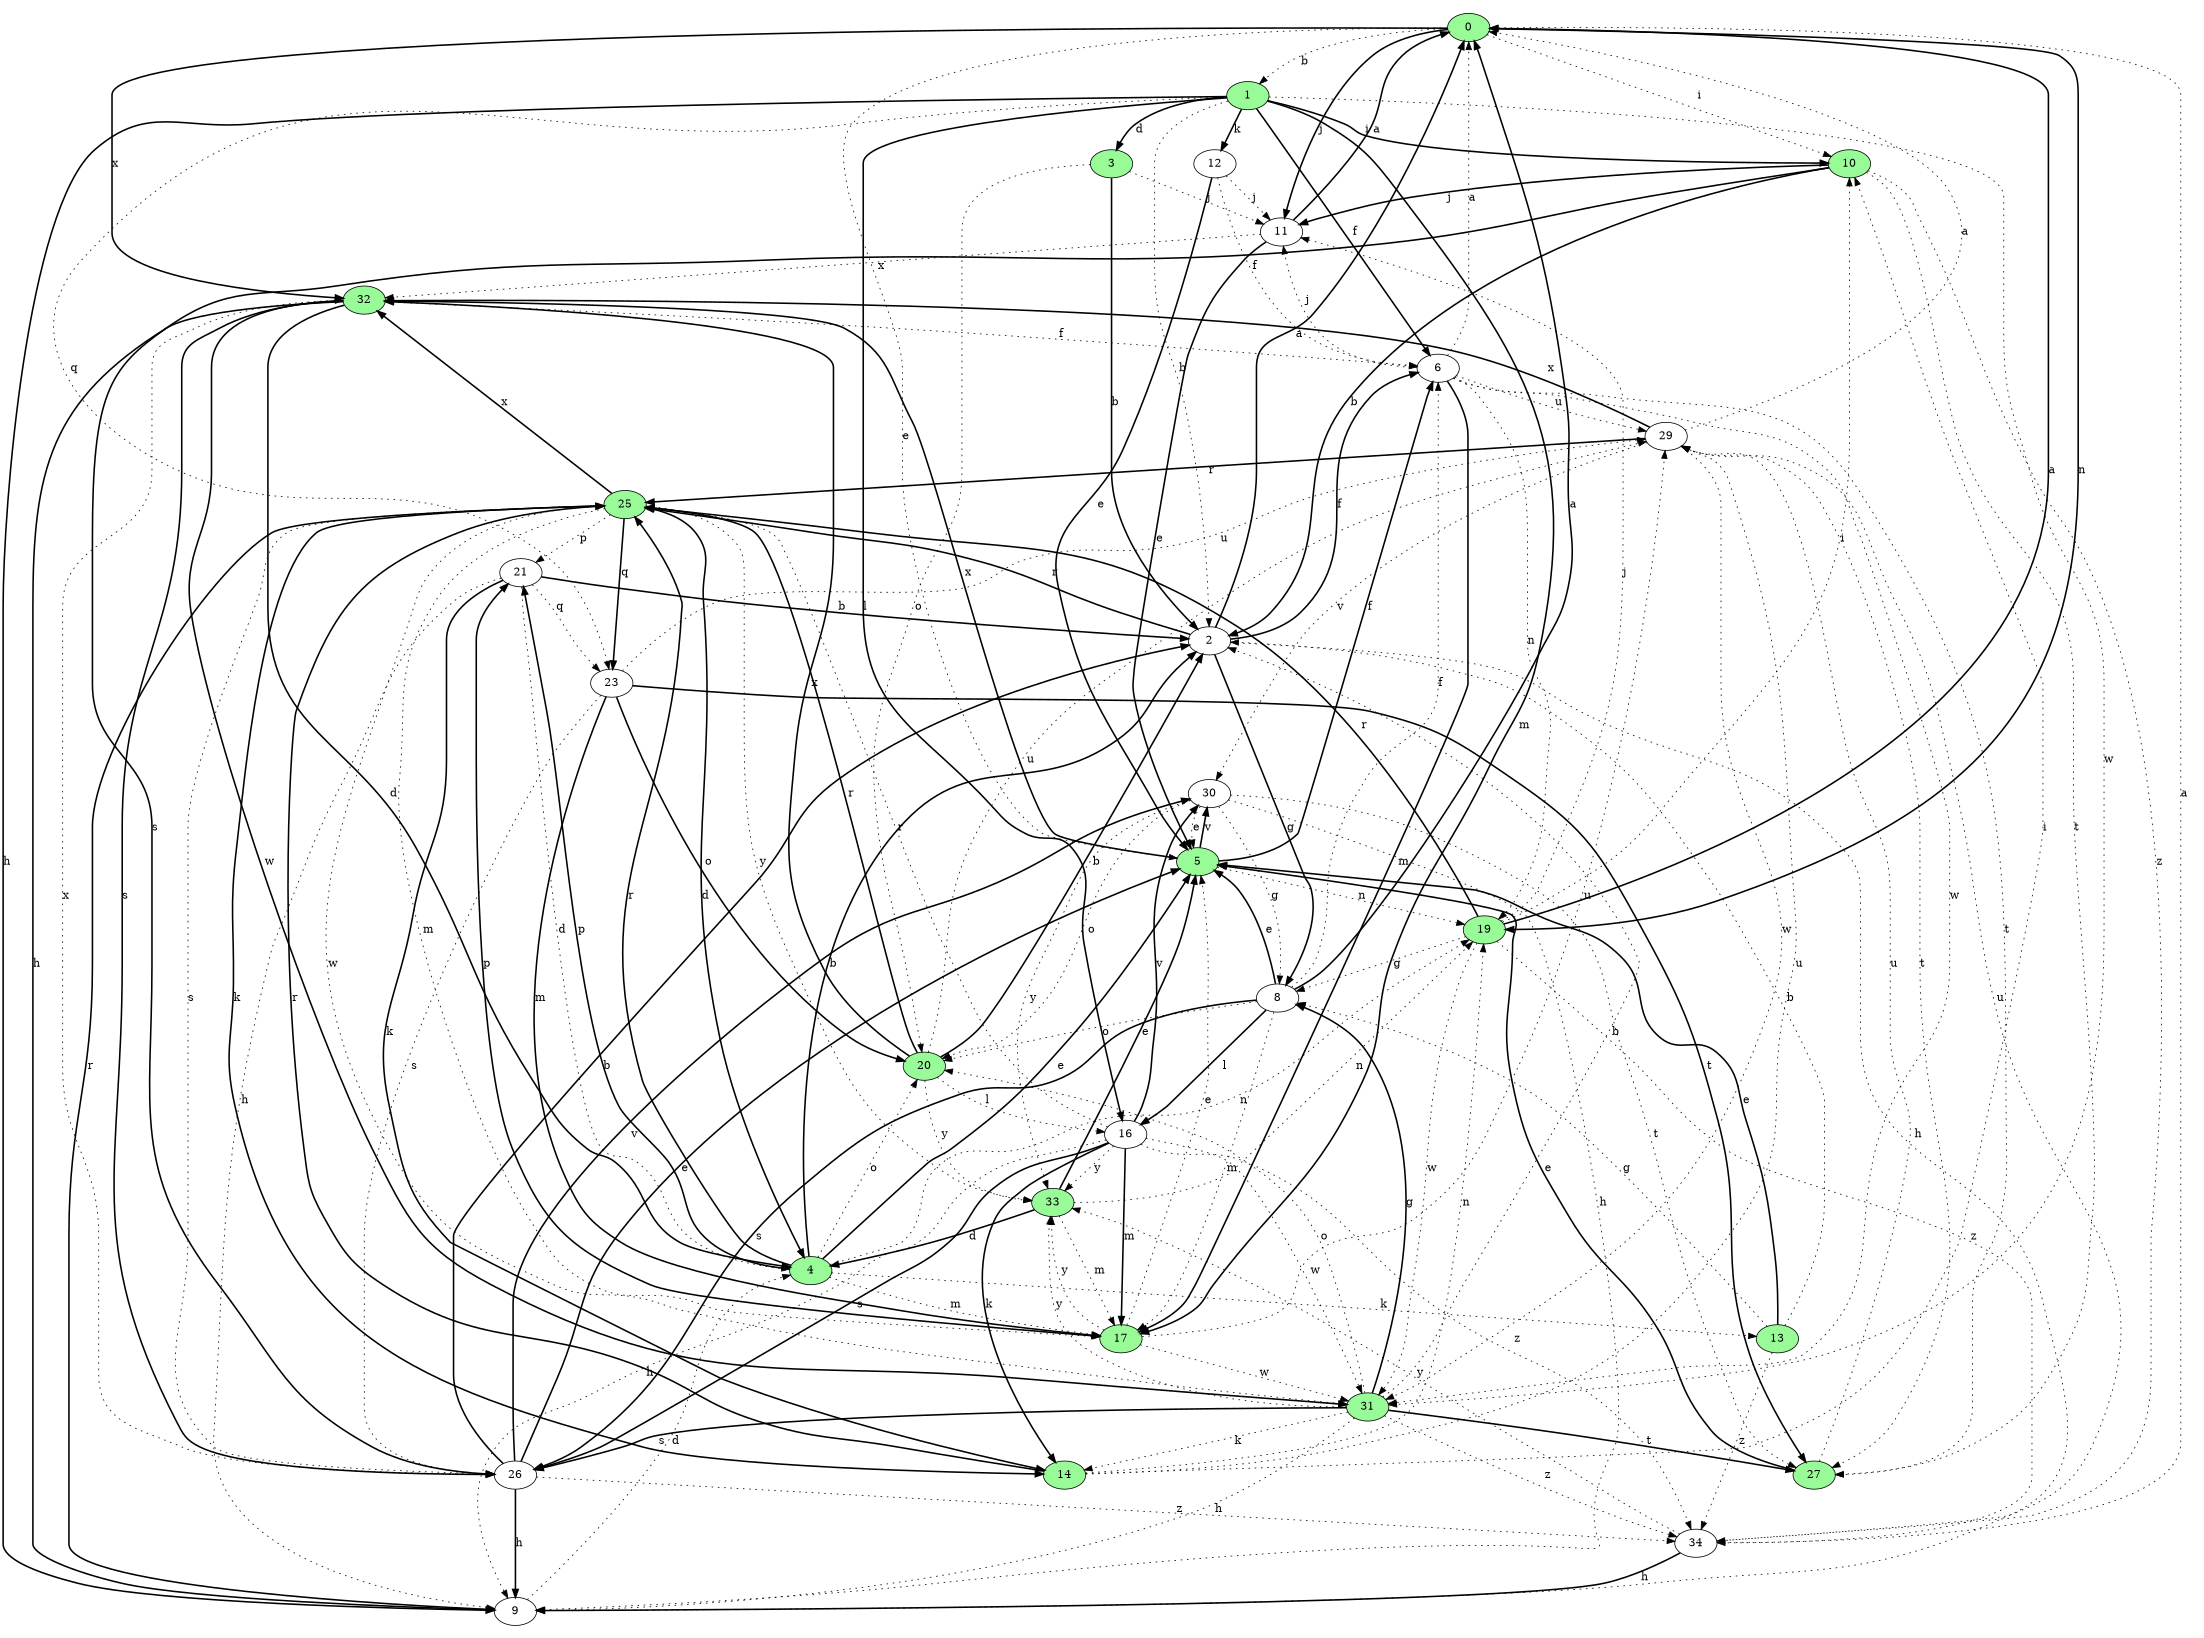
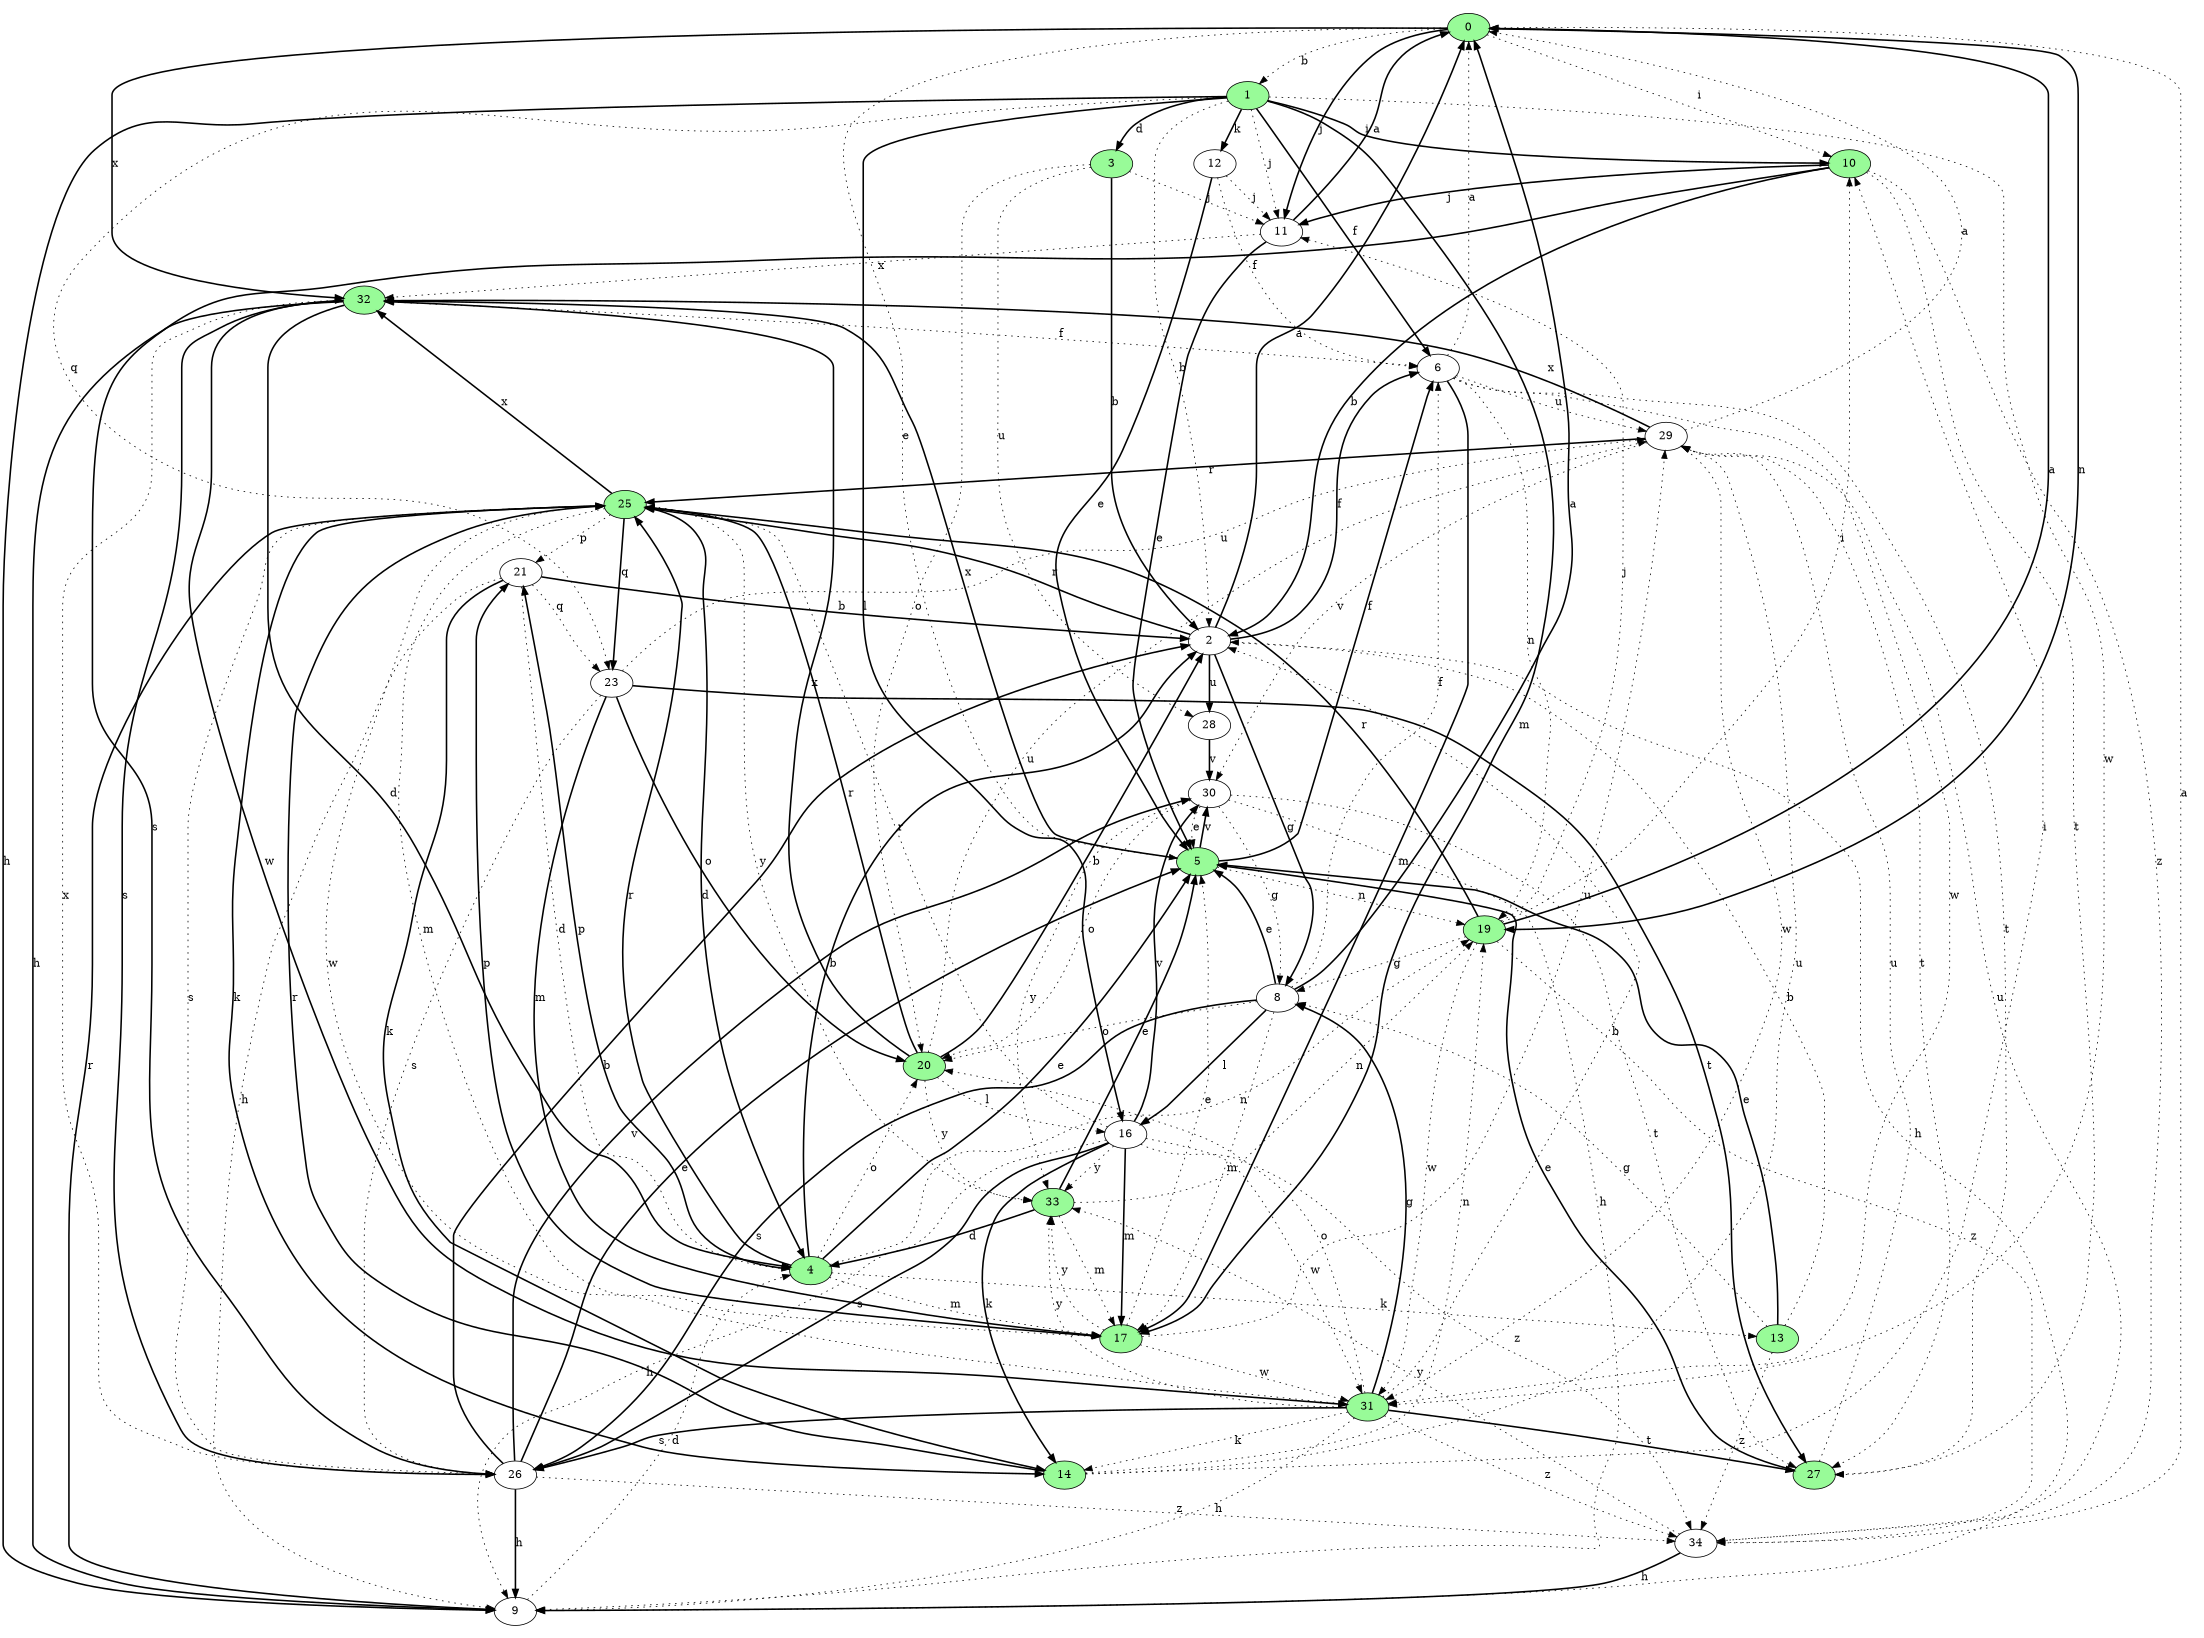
edge "6" -> "11": now "1" -> "11"
node "28": added
